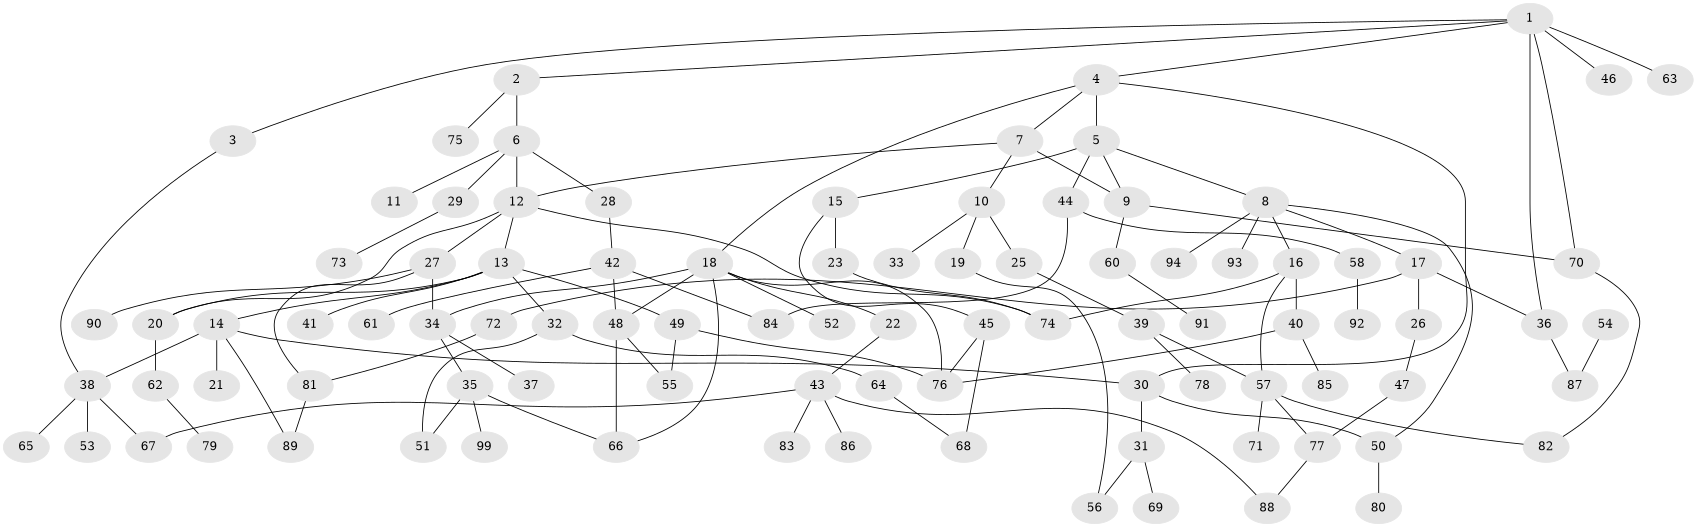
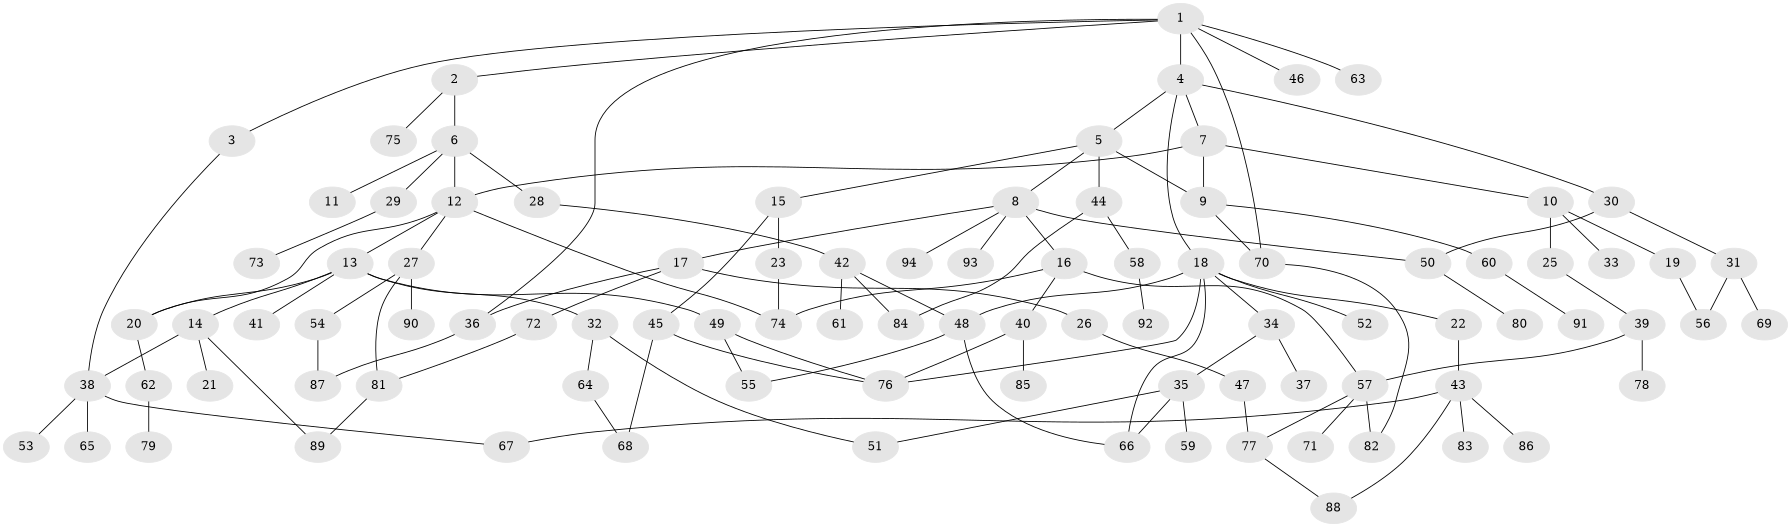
edge "27" -- "34": now "27" -- "54"
edge "14" -- "30": removed
node "99": label "99" -> "59"
